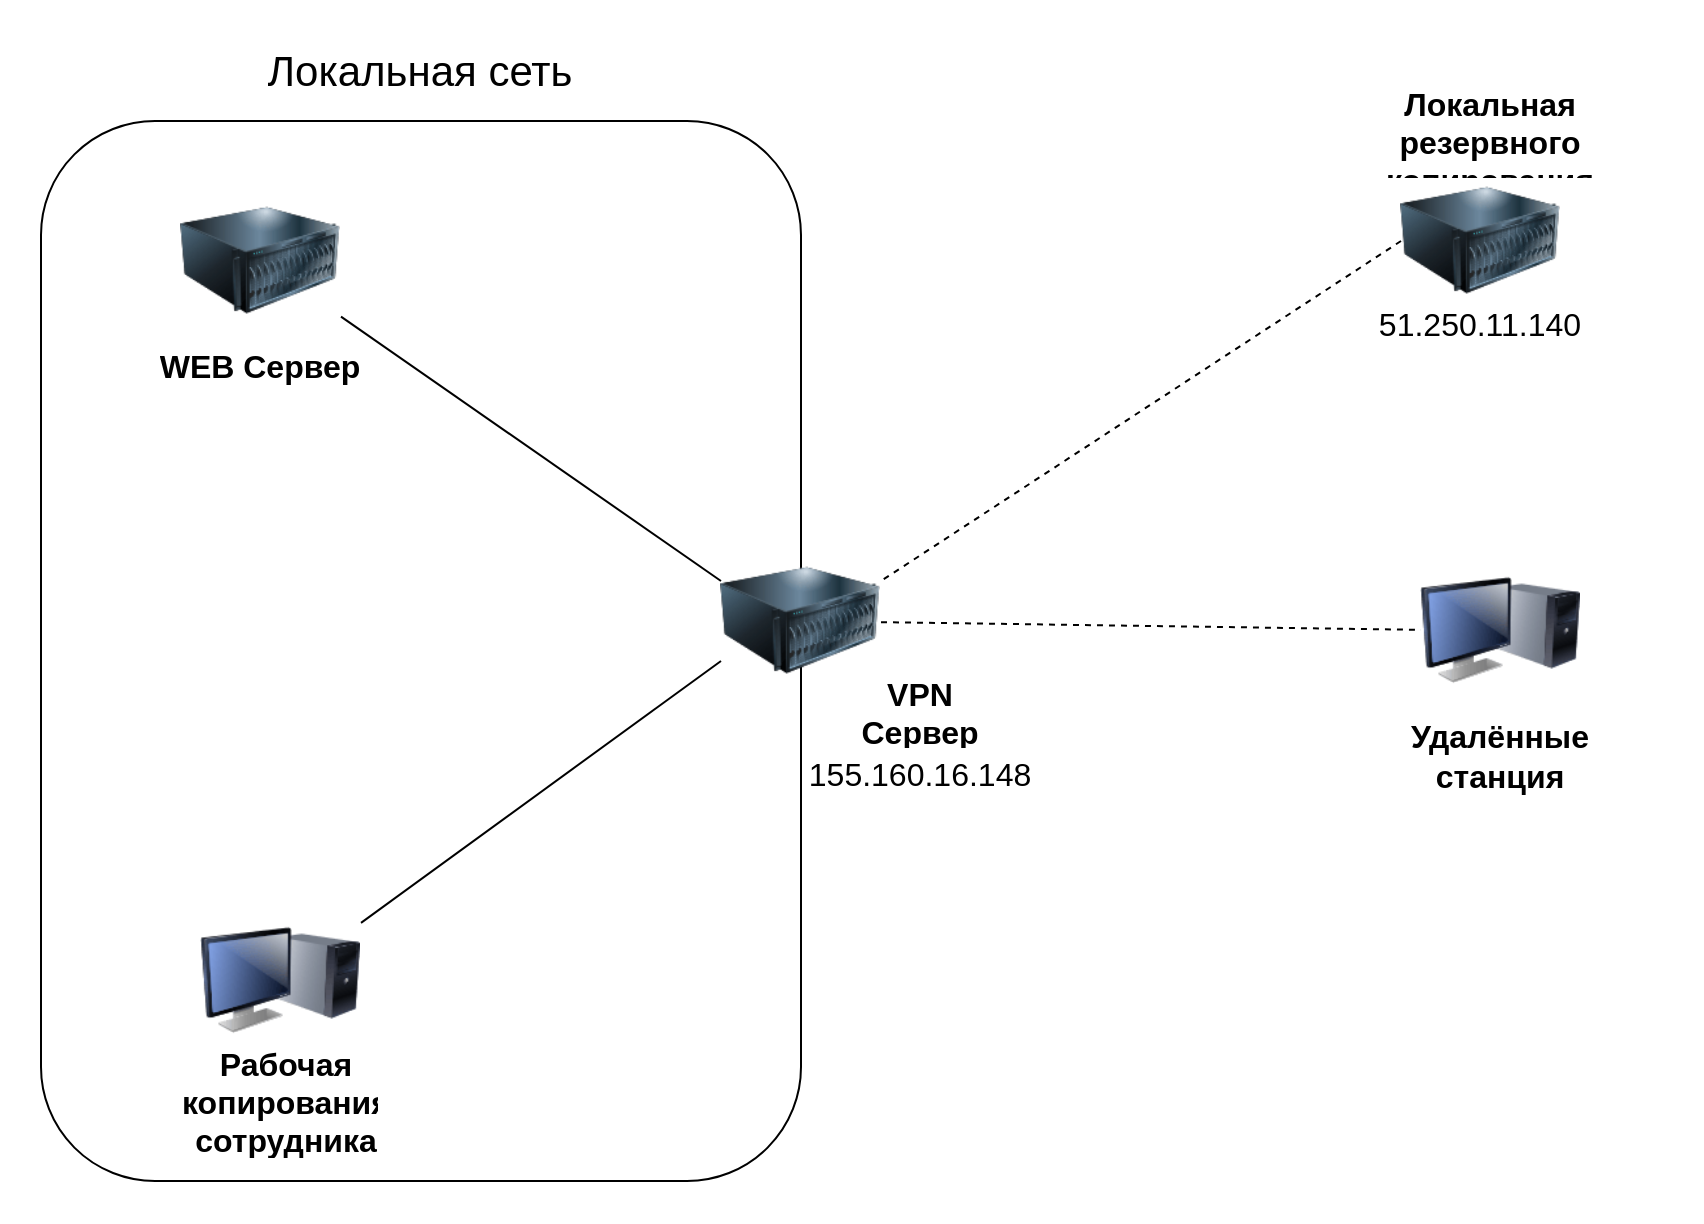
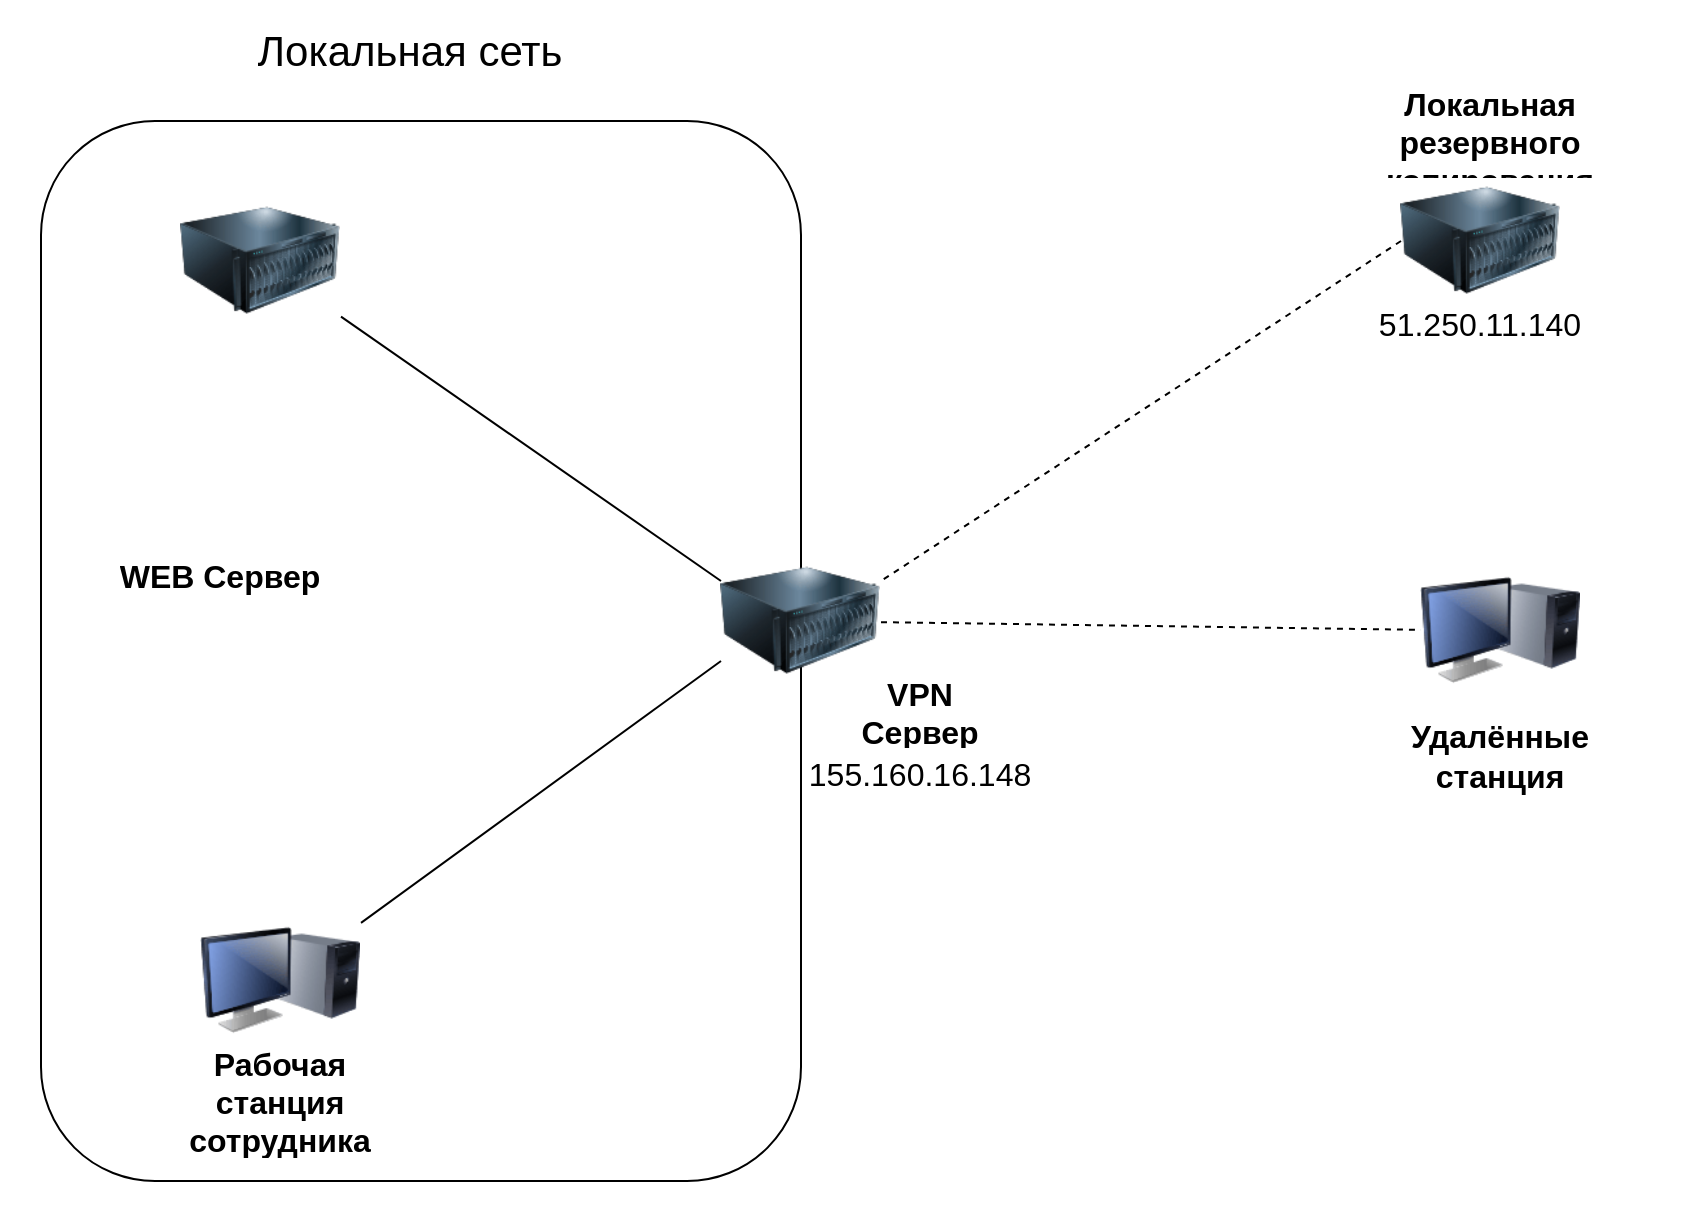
node "Локальная сеть": moved (421, 71) -> (411, 51)
node "WEB Сервер": moved (261, 366) -> (221, 576)
node "Рабочая копирования сотрудника": label "Рабочая копирования сотрудника" -> "Рабочая станция сотрудника"
